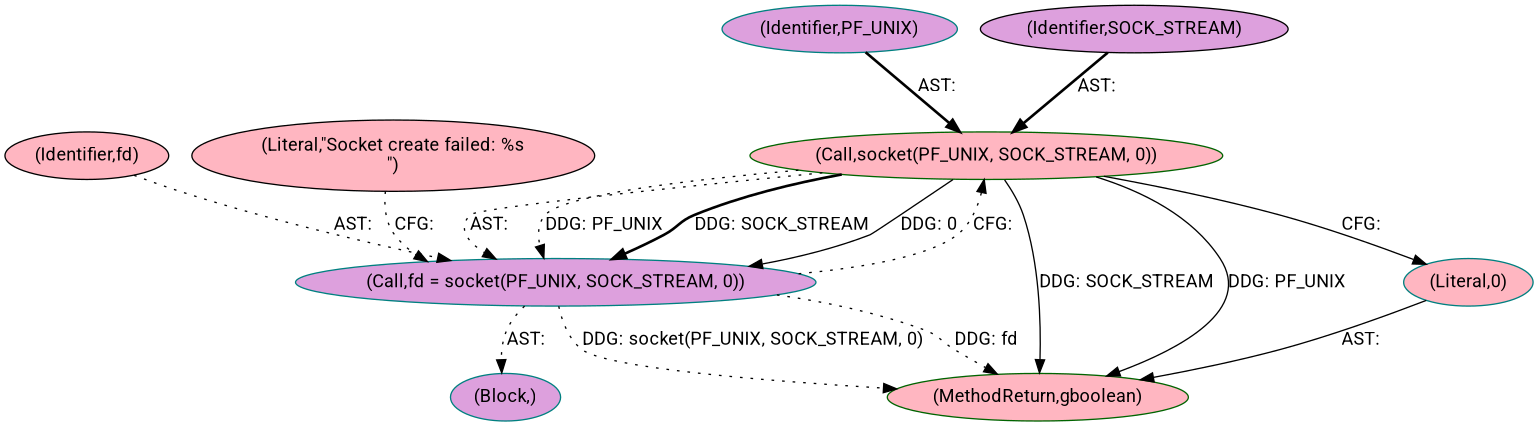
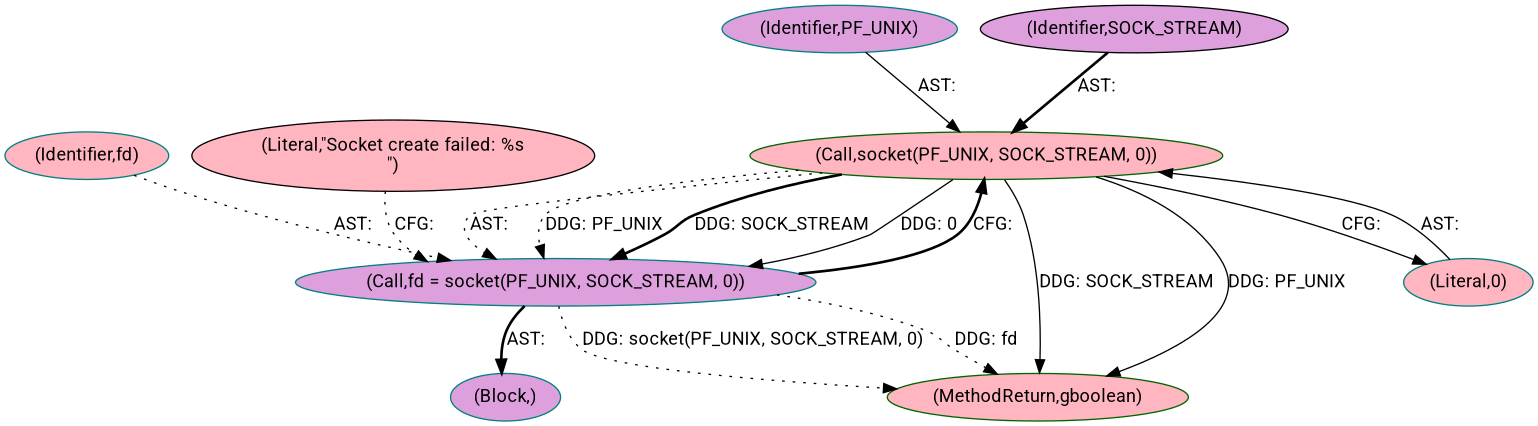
edge "(Identifier,PF_UNIX)" -> "(Call,socket(PF_UNIX, SOCK_STREAM, 0))": style bold -> solid
node "(Identifier,fd)": color black -> teal
edge "(Call,fd = socket(PF_UNIX, SOCK_STREAM, 0))" -> "(Call,socket(PF_UNIX, SOCK_STREAM, 0))": style dotted -> bold
edge "(Call,fd = socket(PF_UNIX, SOCK_STREAM, 0))" -> "(Block,)": style dotted -> bold
edge "(Literal,0)" -> "(MethodReturn,gboolean)": now "(Literal,0)" -> "(Call,socket(PF_UNIX, SOCK_STREAM, 0))"
